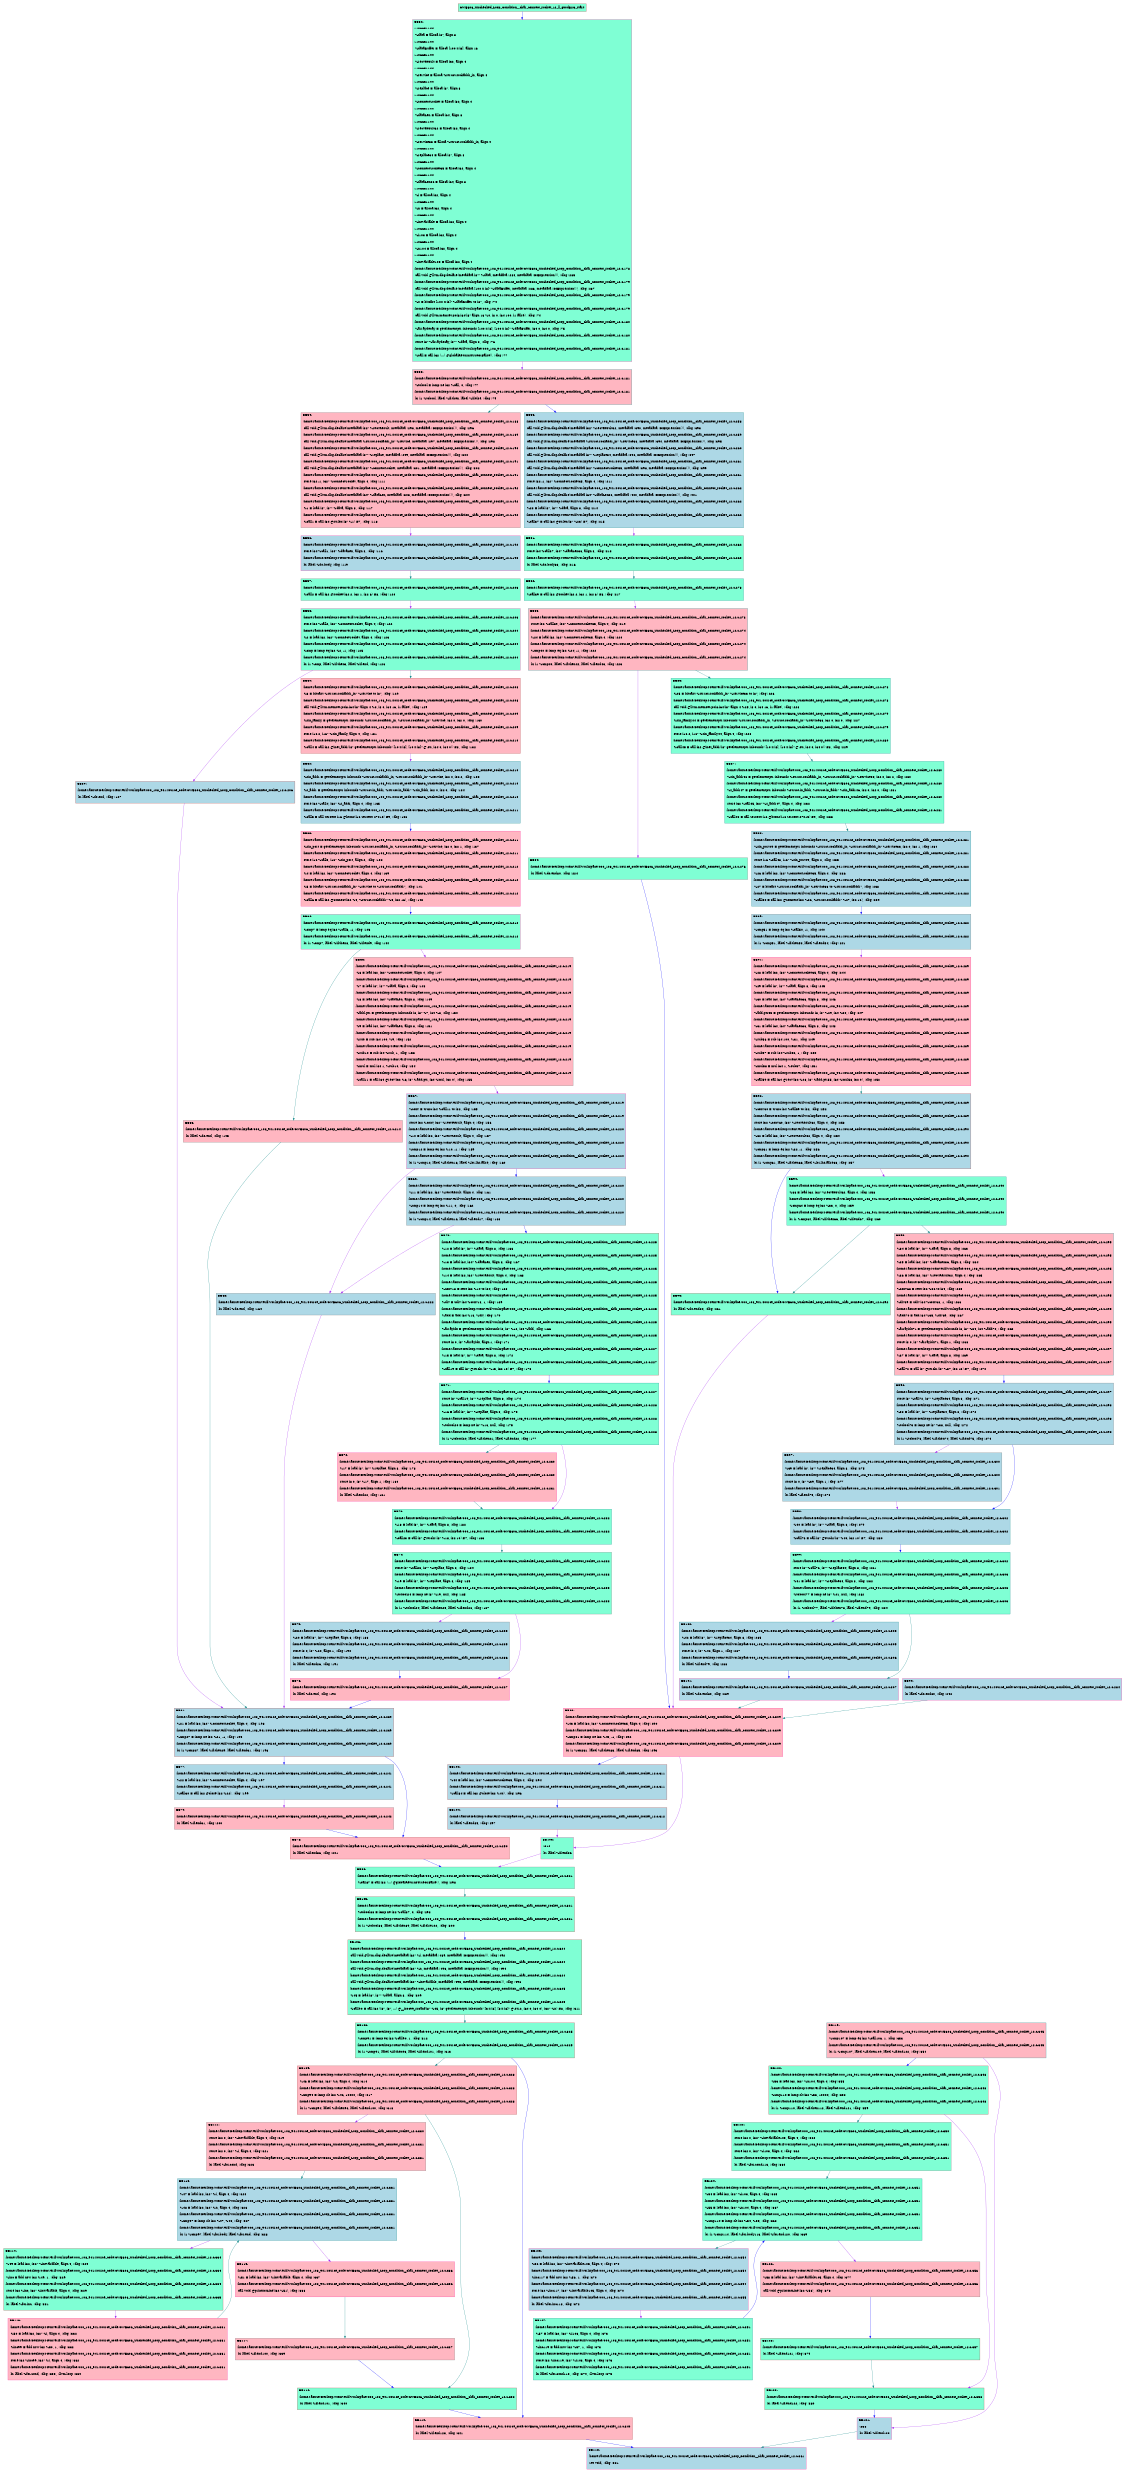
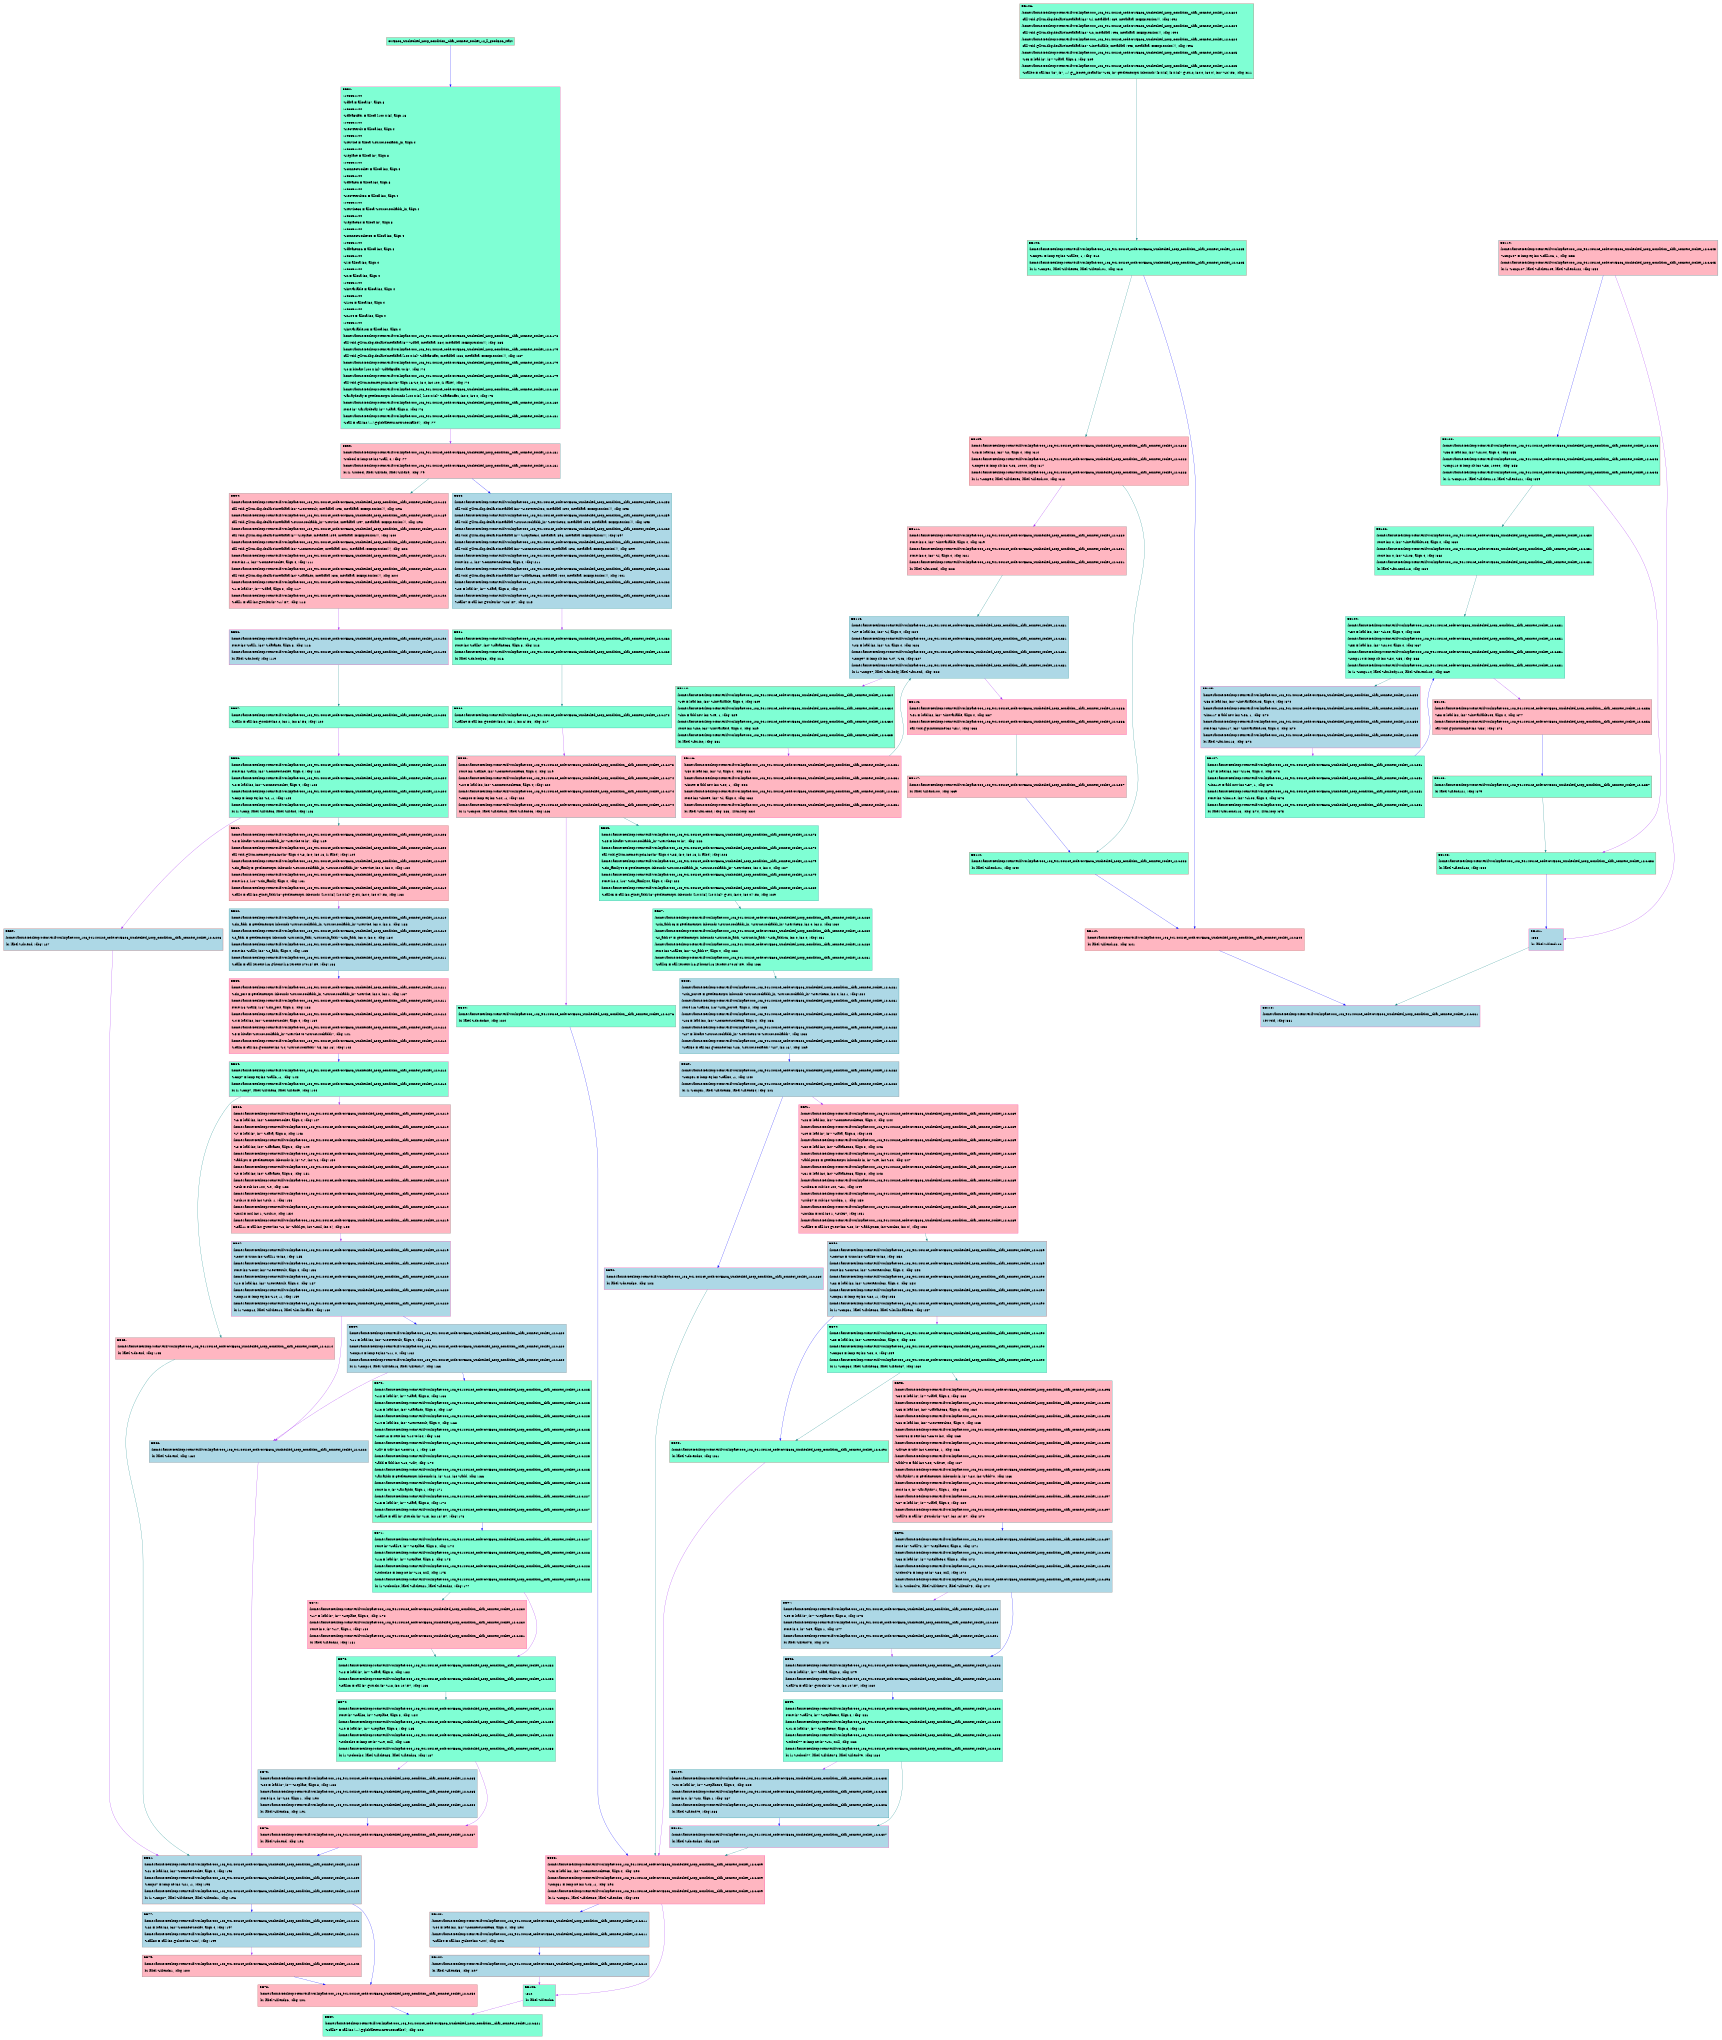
edge "BB89:" -> "BB90:": added
node "BB105:": removed
